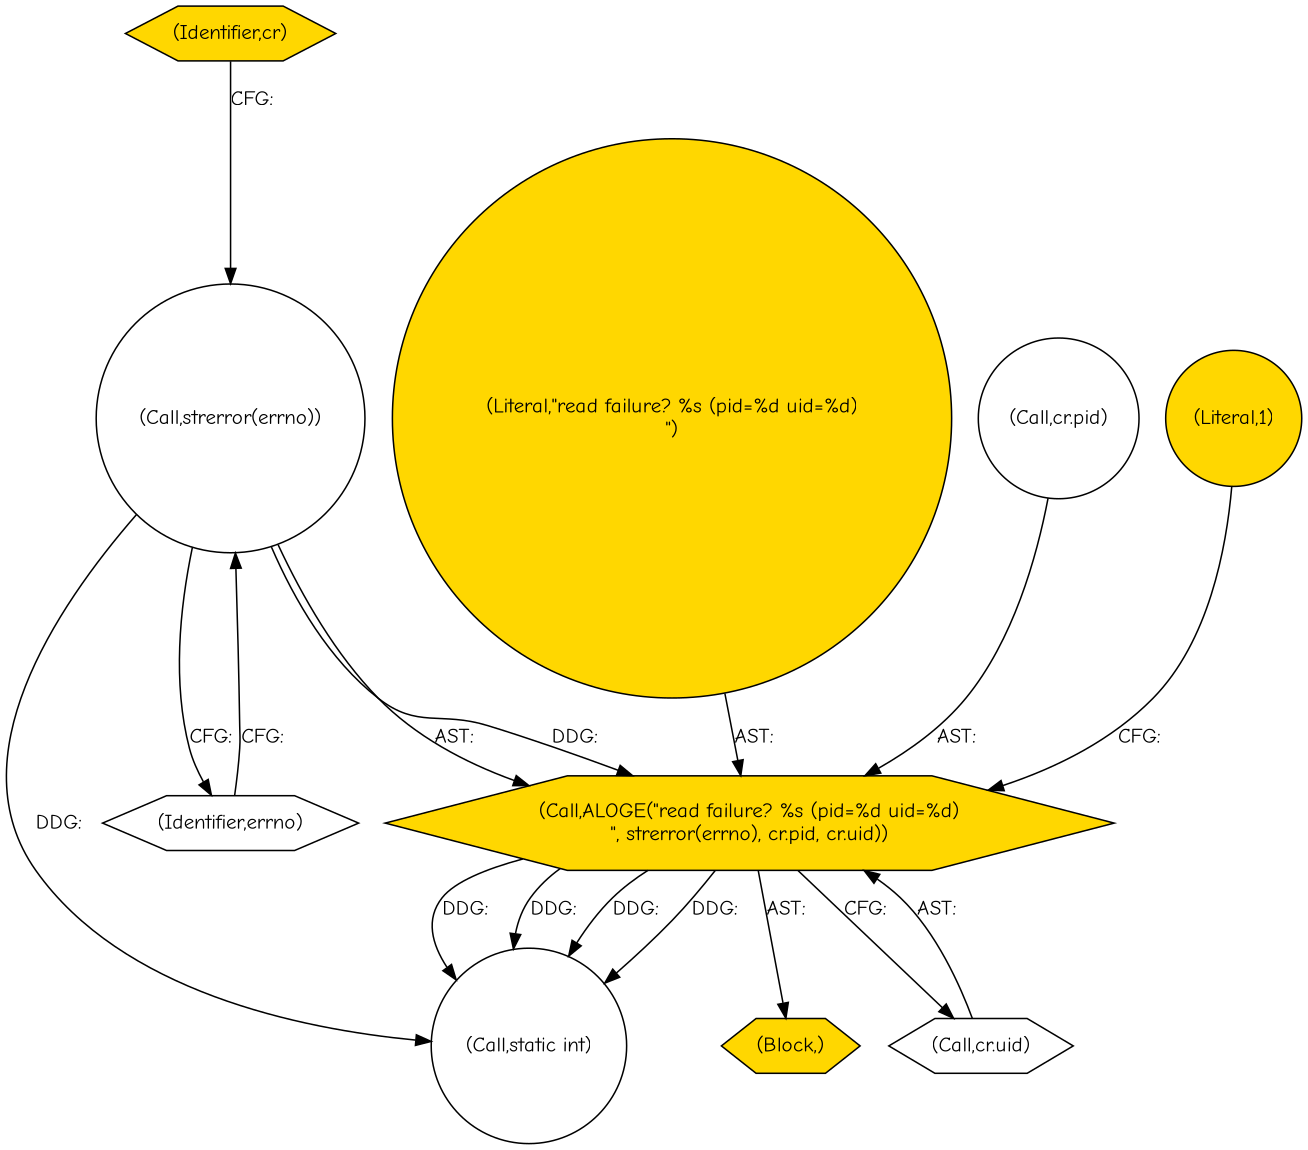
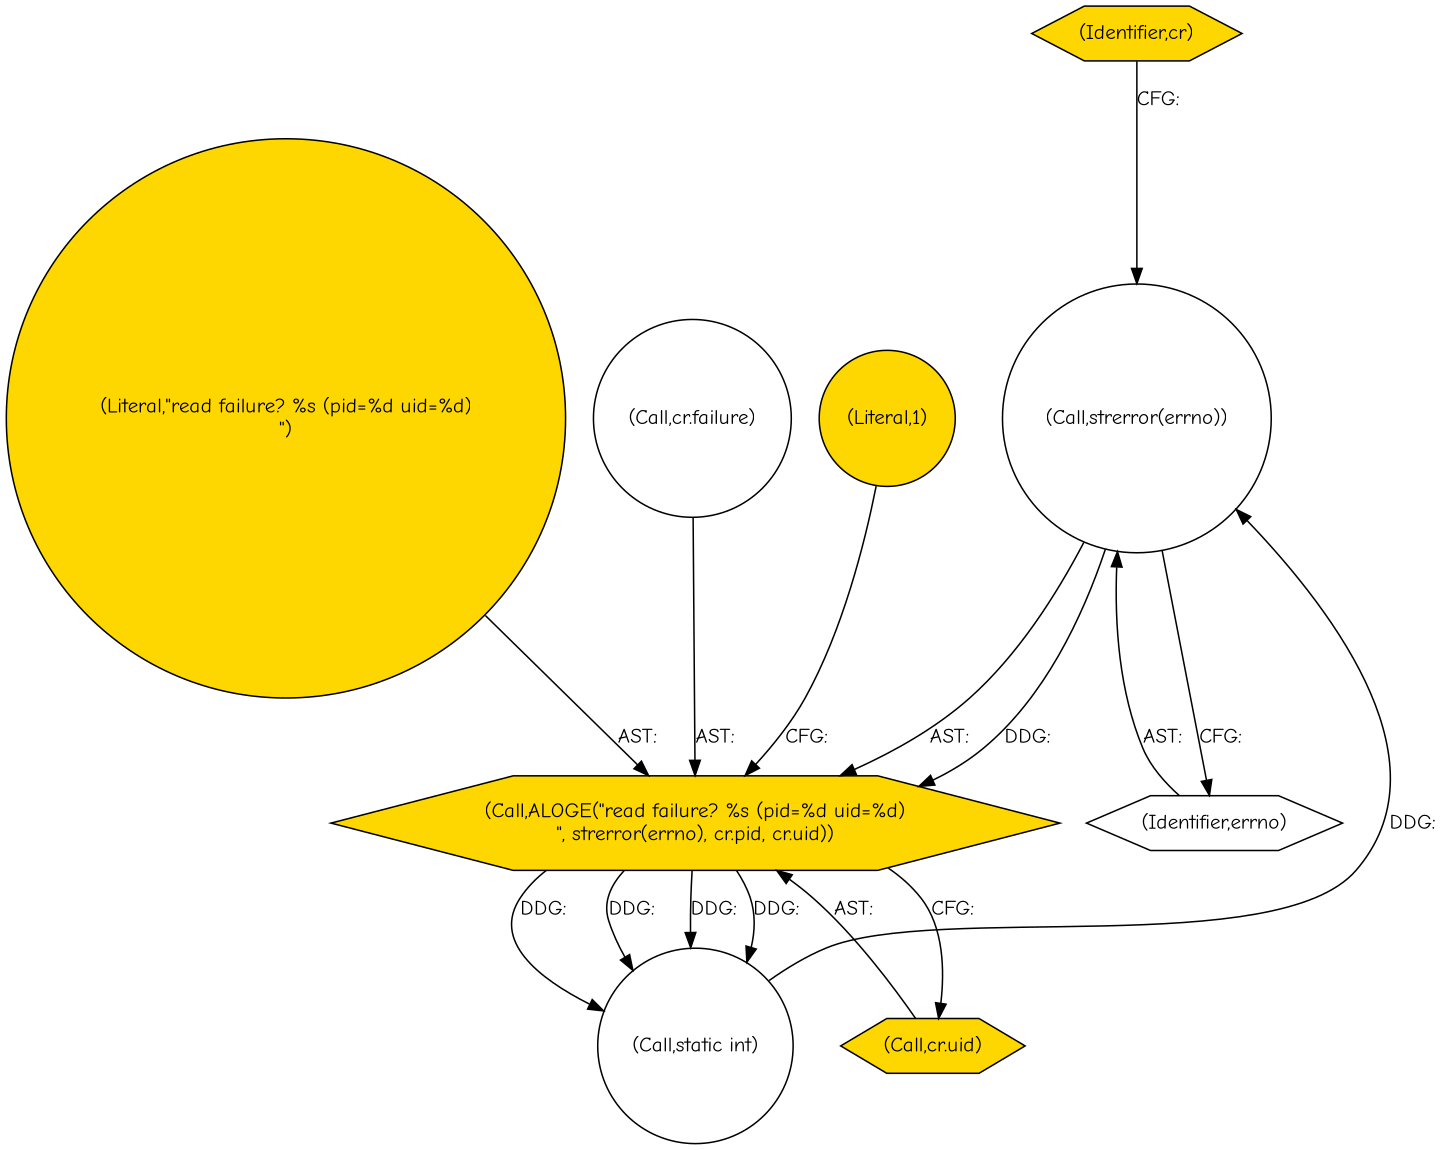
node "(Call,cr.pid)": label "(Call,cr.pid)" -> "(Call,cr.failure)"
edge "(Identifier,errno)" -> "(Call,strerror(errno))": label "CFG: " -> "AST: "
edge "(Call,strerror(errno))" -> "(Call,static int)": reversed
node "(Block,)": removed
node "(Call,cr.uid)": fillcolor white -> gold
